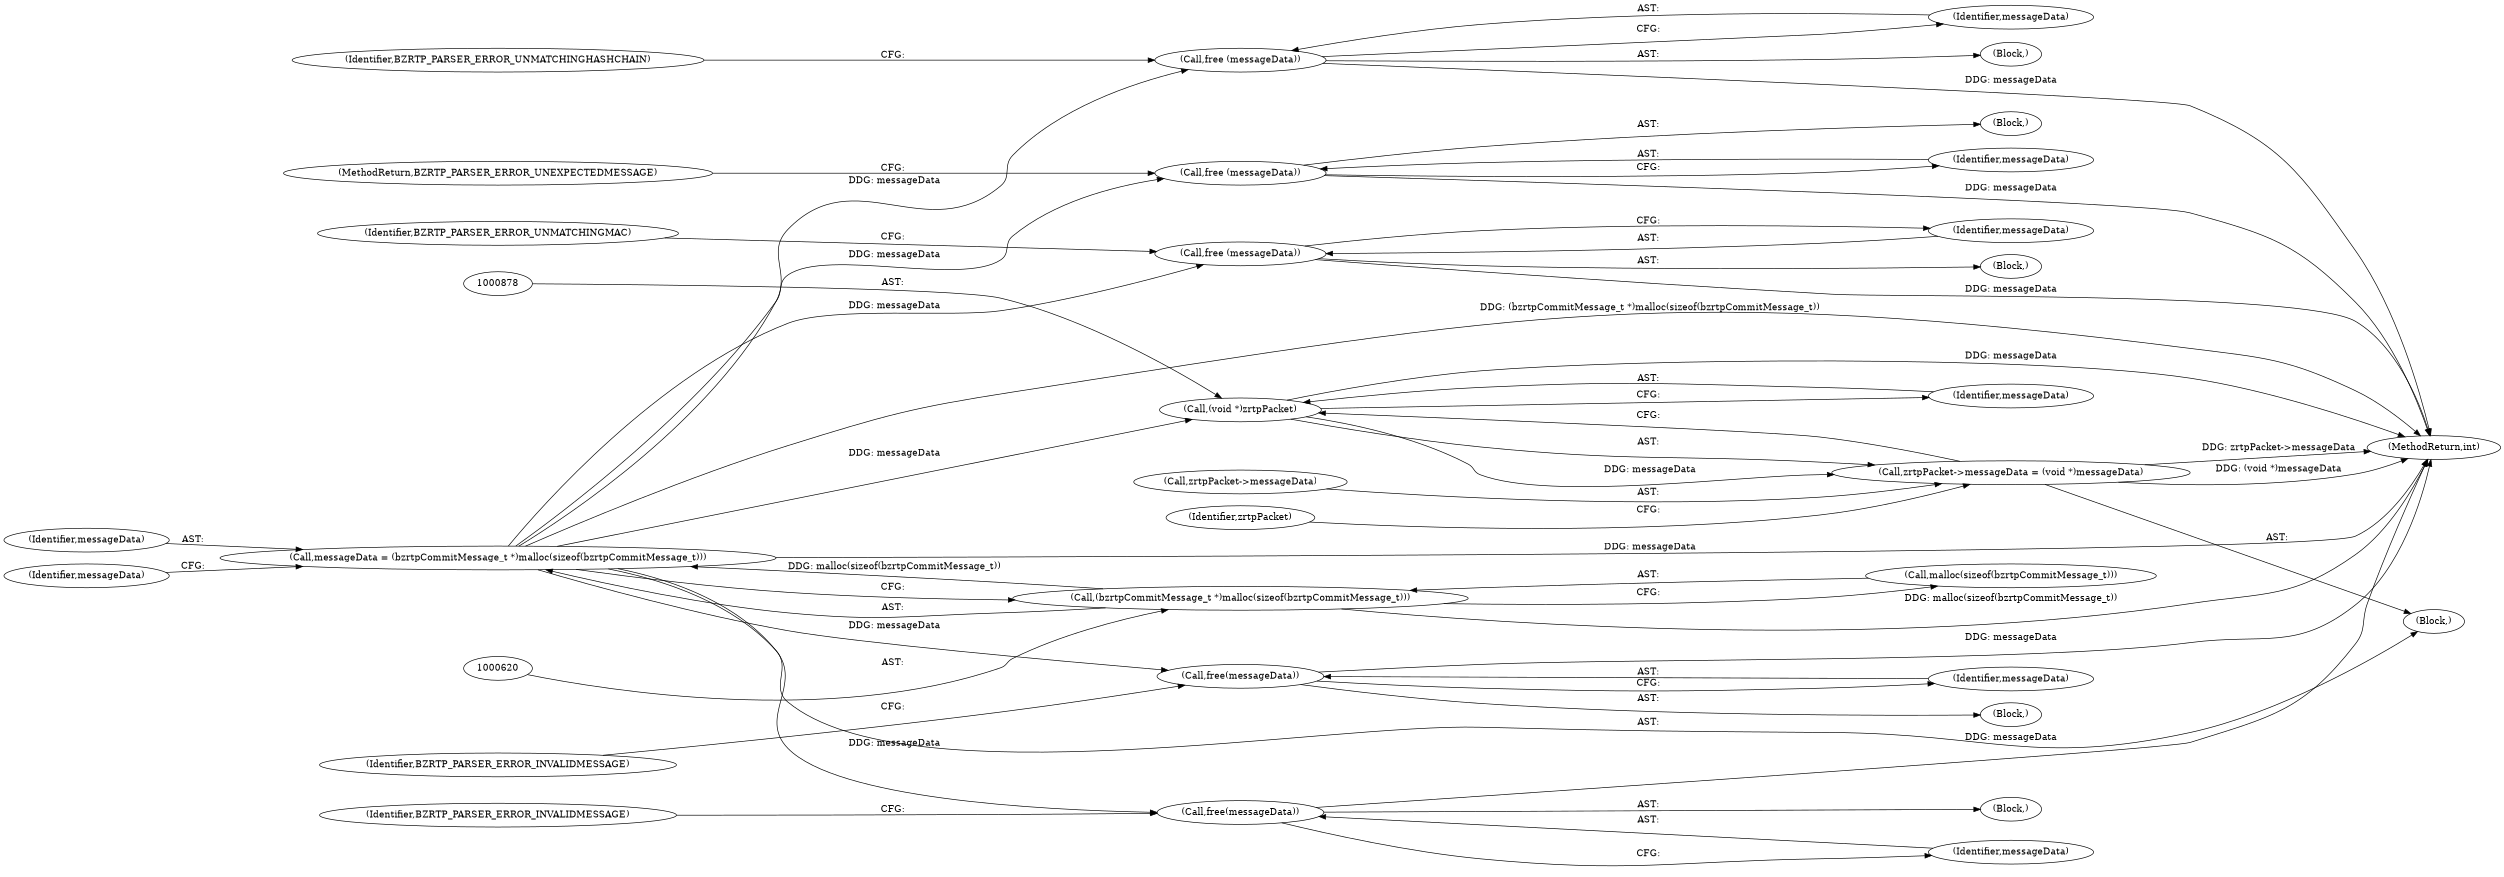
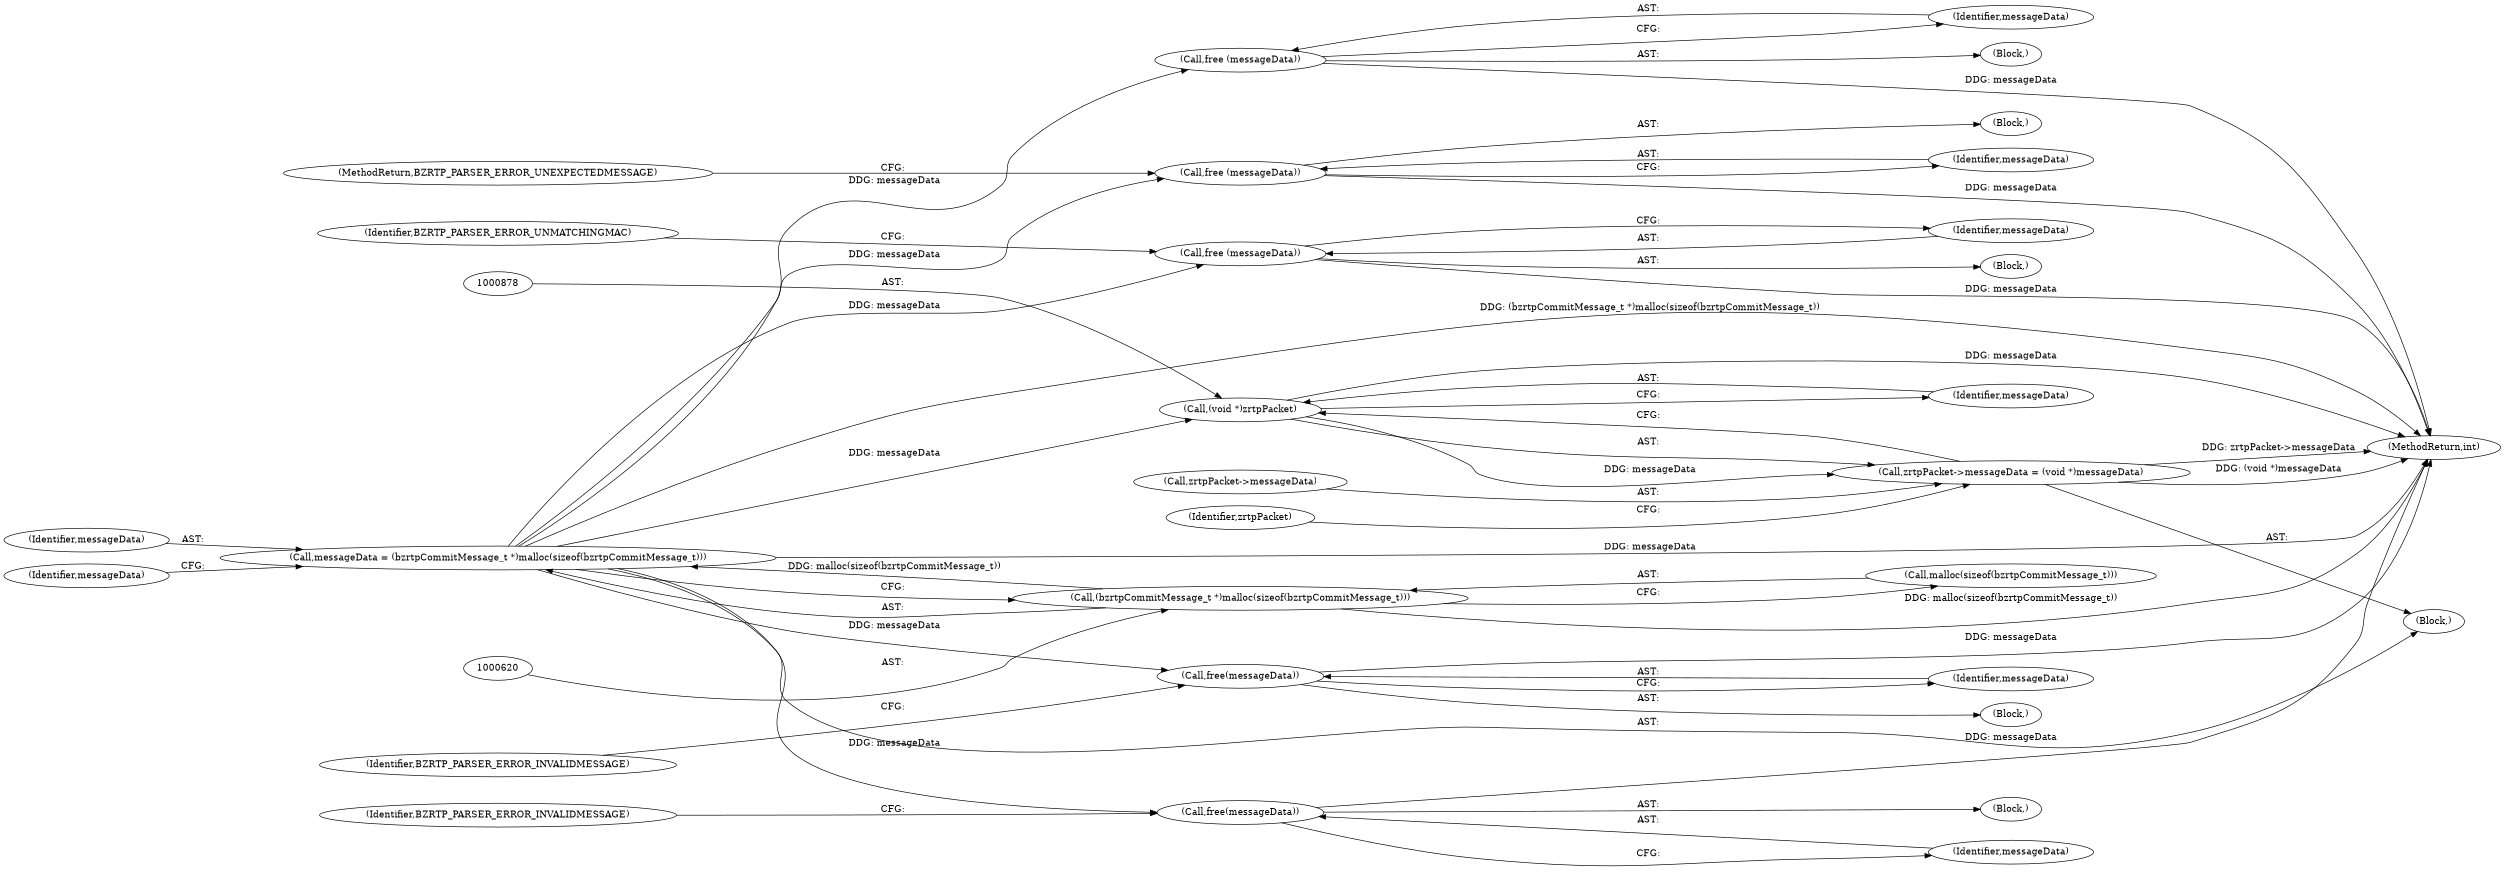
node "(Identifier,BZRTP_PARSER_ERROR_UNMATCHINGHASHCHAIN)": removed
